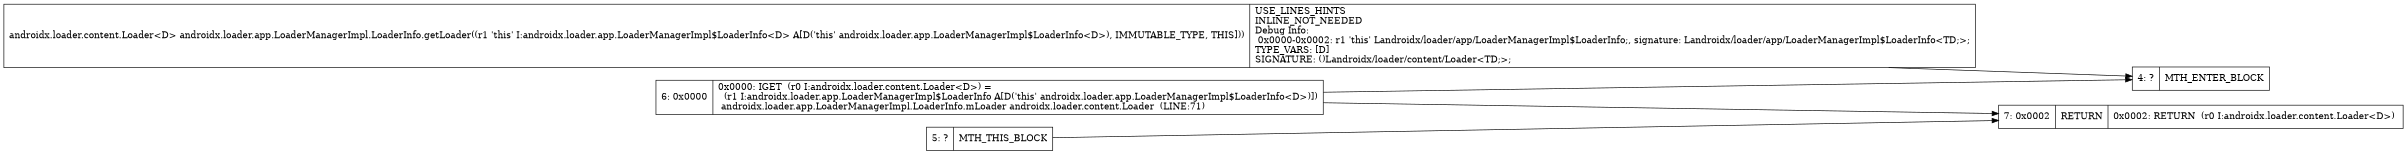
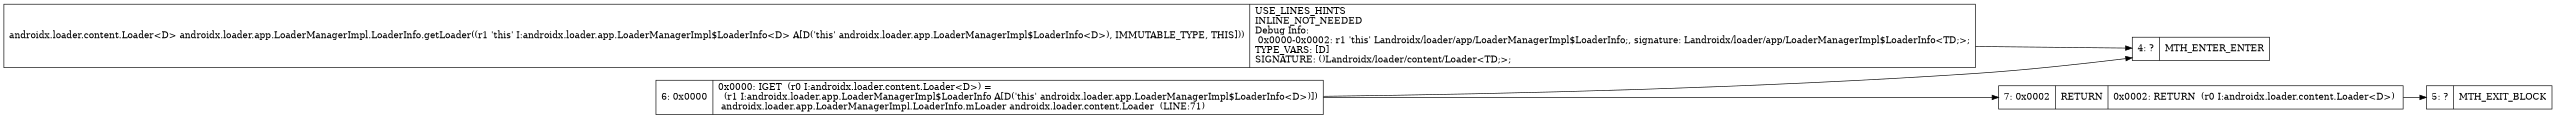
node "4: ?": text "MTH_ENTER_BLOCK" -> "MTH_ENTER_ENTER"
edge "5: ?" -> "7: 0x0002": reversed
node "5: ?": text "MTH_THIS_BLOCK" -> "MTH_EXIT_BLOCK"
